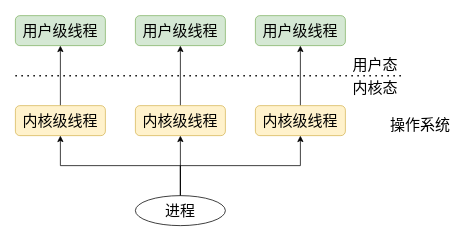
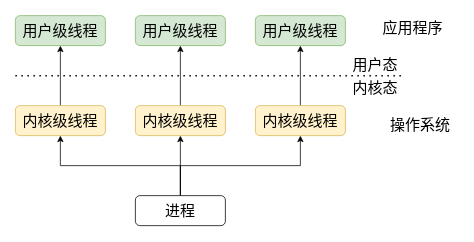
node "应用程序": added
node "进程": shape ellipse -> rounded rectangle
